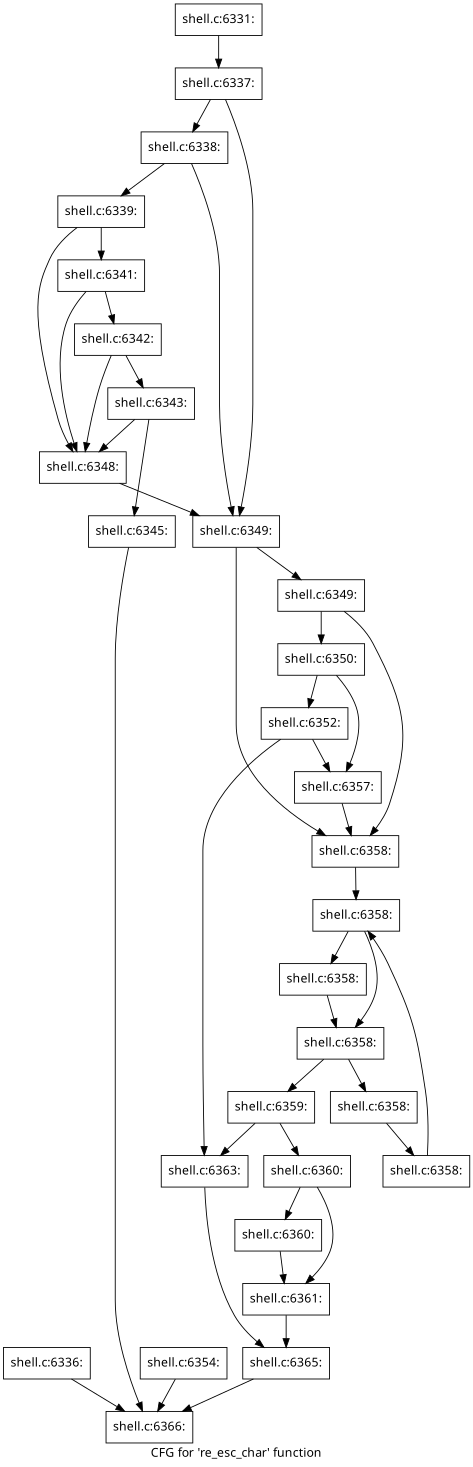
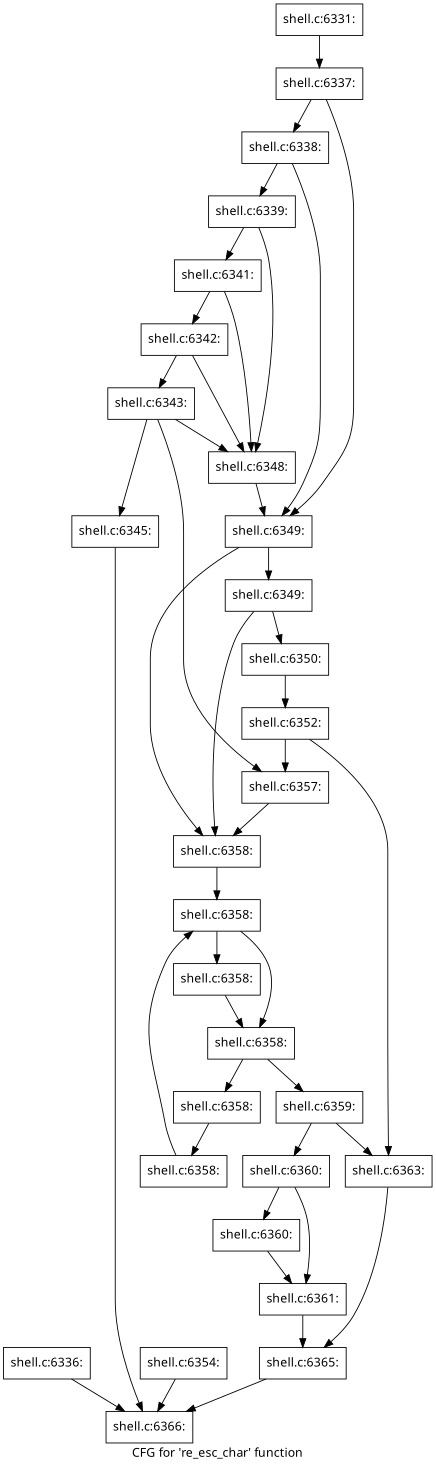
edge "shell.c:6350:" -> "shell.c:6357:": now "shell.c:6343:" -> "shell.c:6357:"
